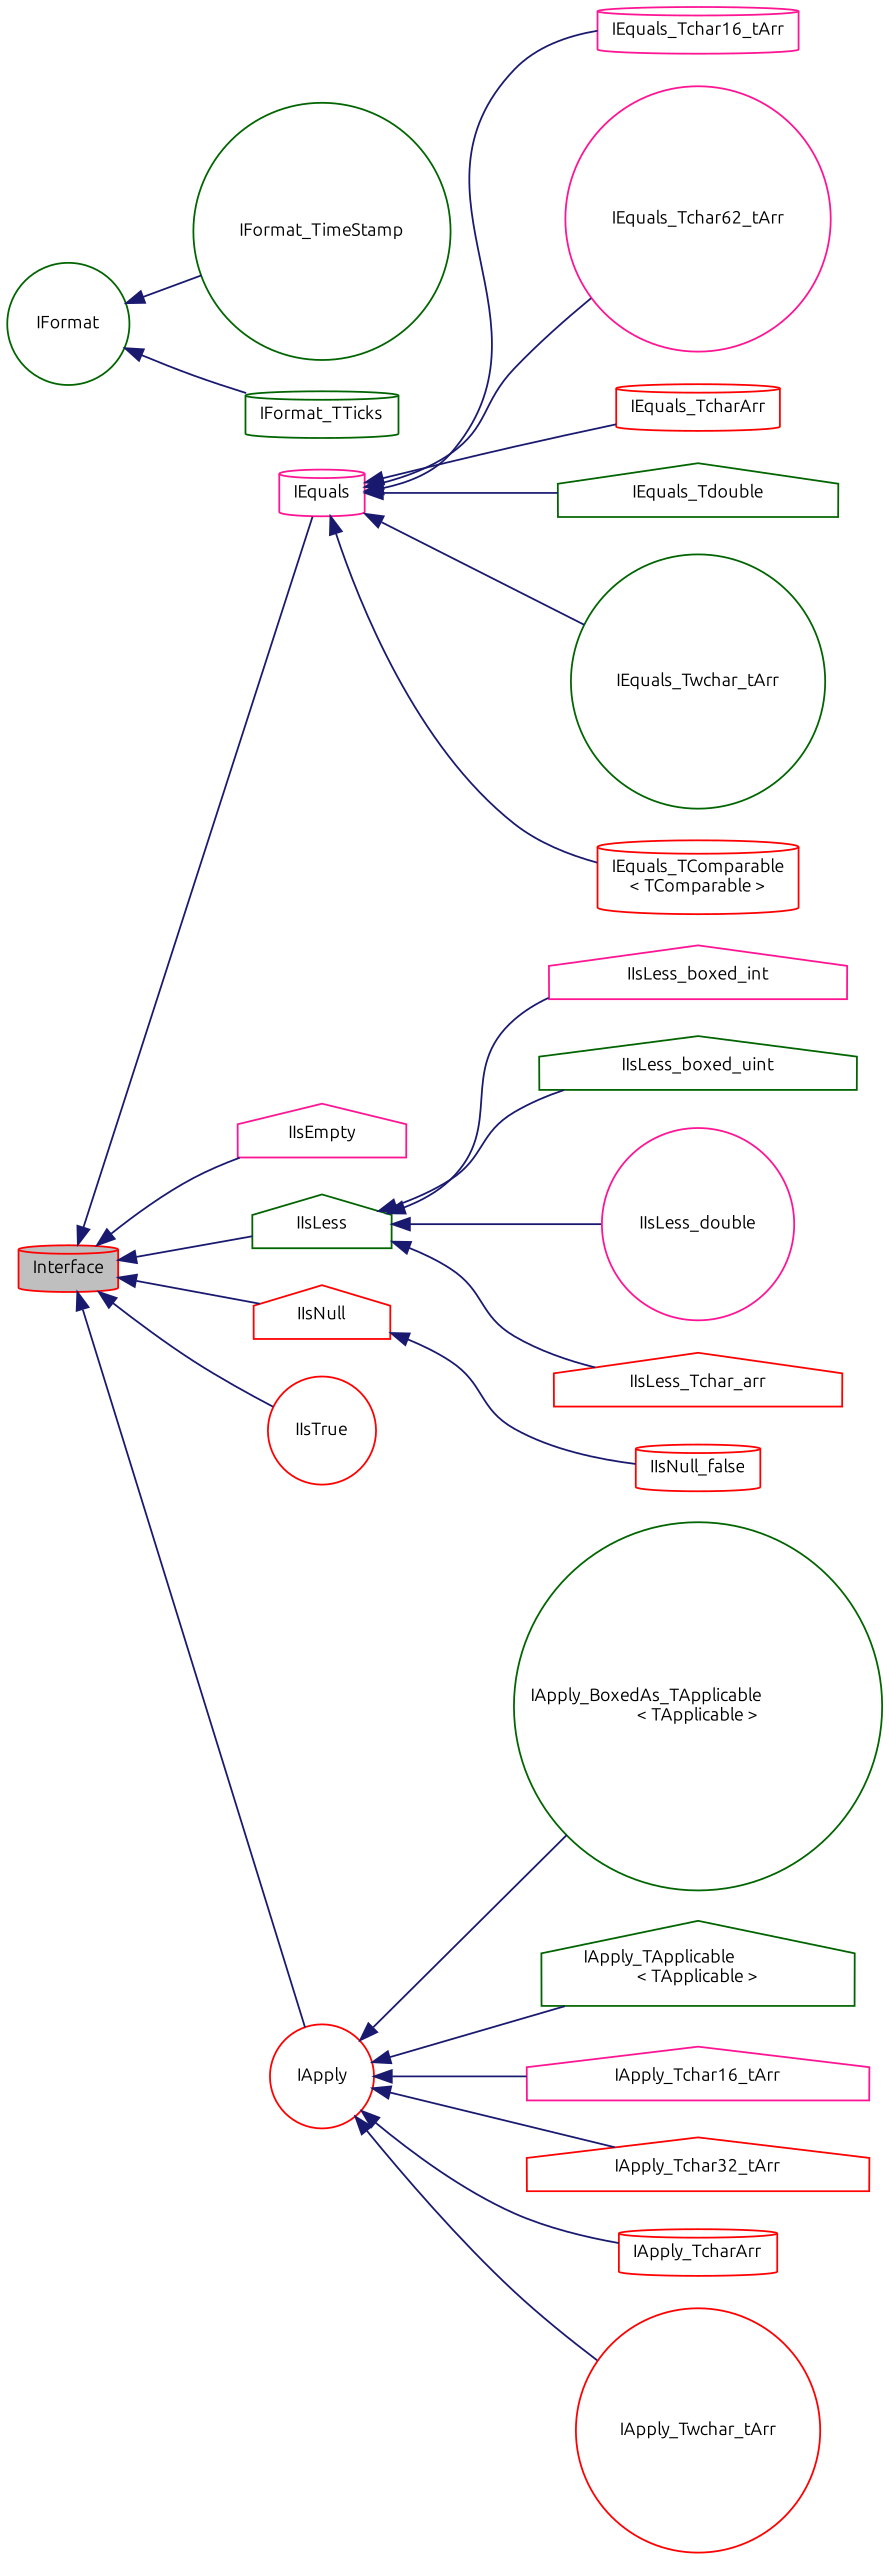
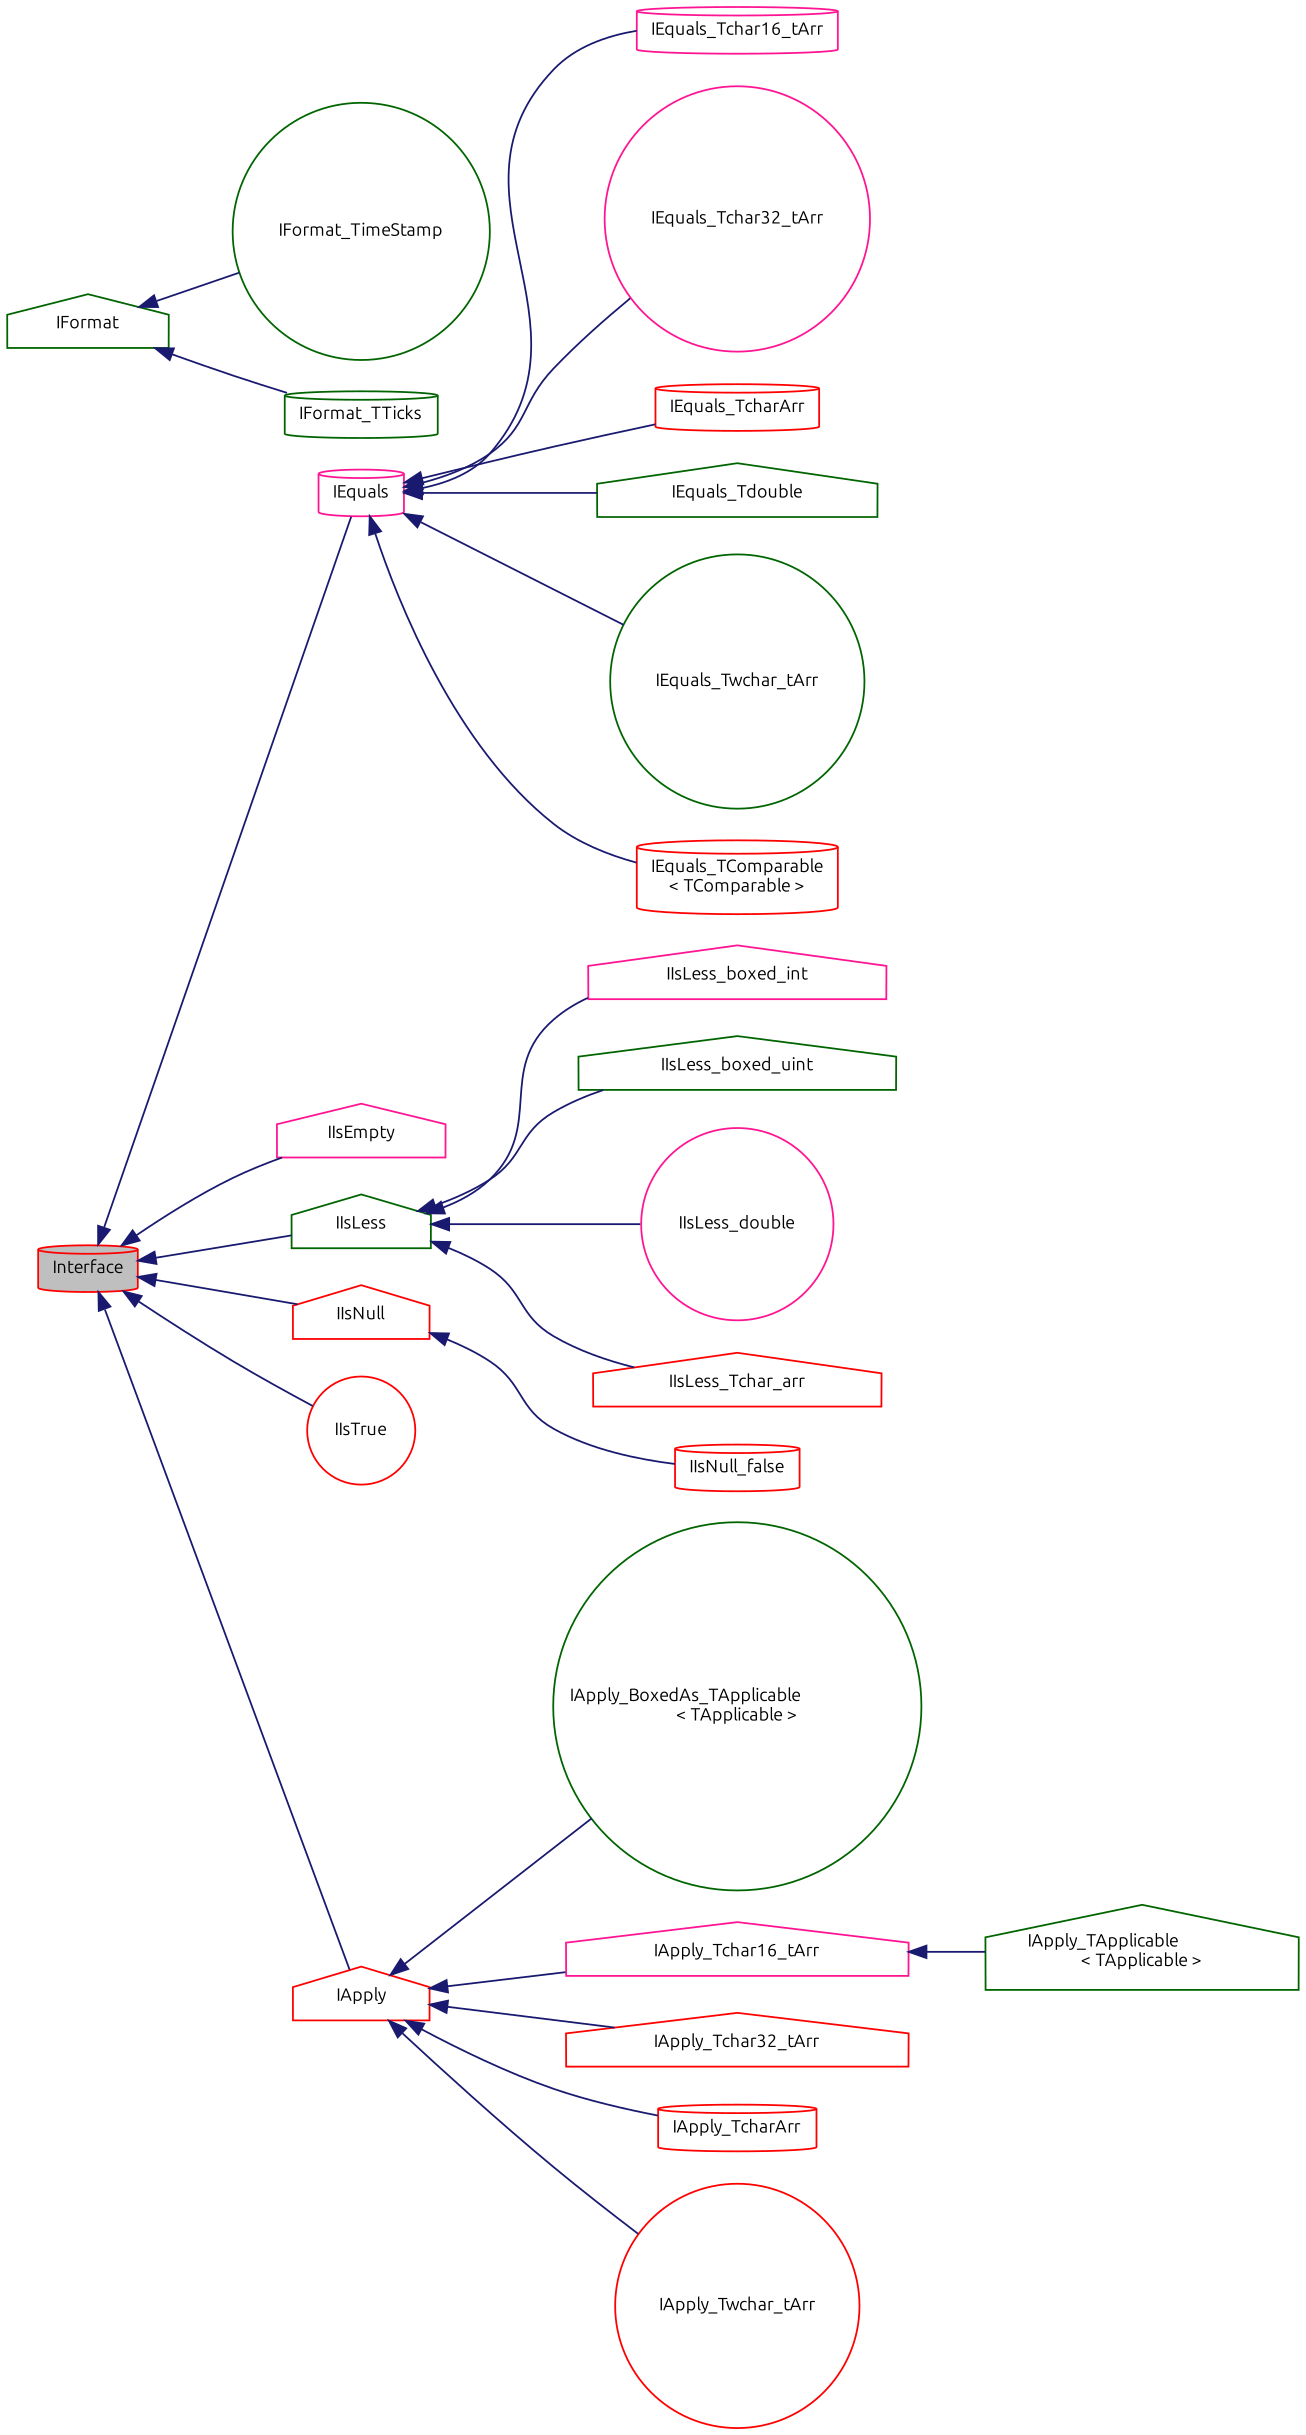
node "IEquals_Tchar62_tArr": label "IEquals_Tchar62_tArr" -> "IEquals_Tchar32_tArr"
node "IFormat": shape circle -> house
edge "IApply_TApplicable < TApplicable >" -> "IApply": now "IApply_TApplicable < TApplicable >" -> "IApply_Tchar16_tArr"
node "IApply": shape circle -> house
